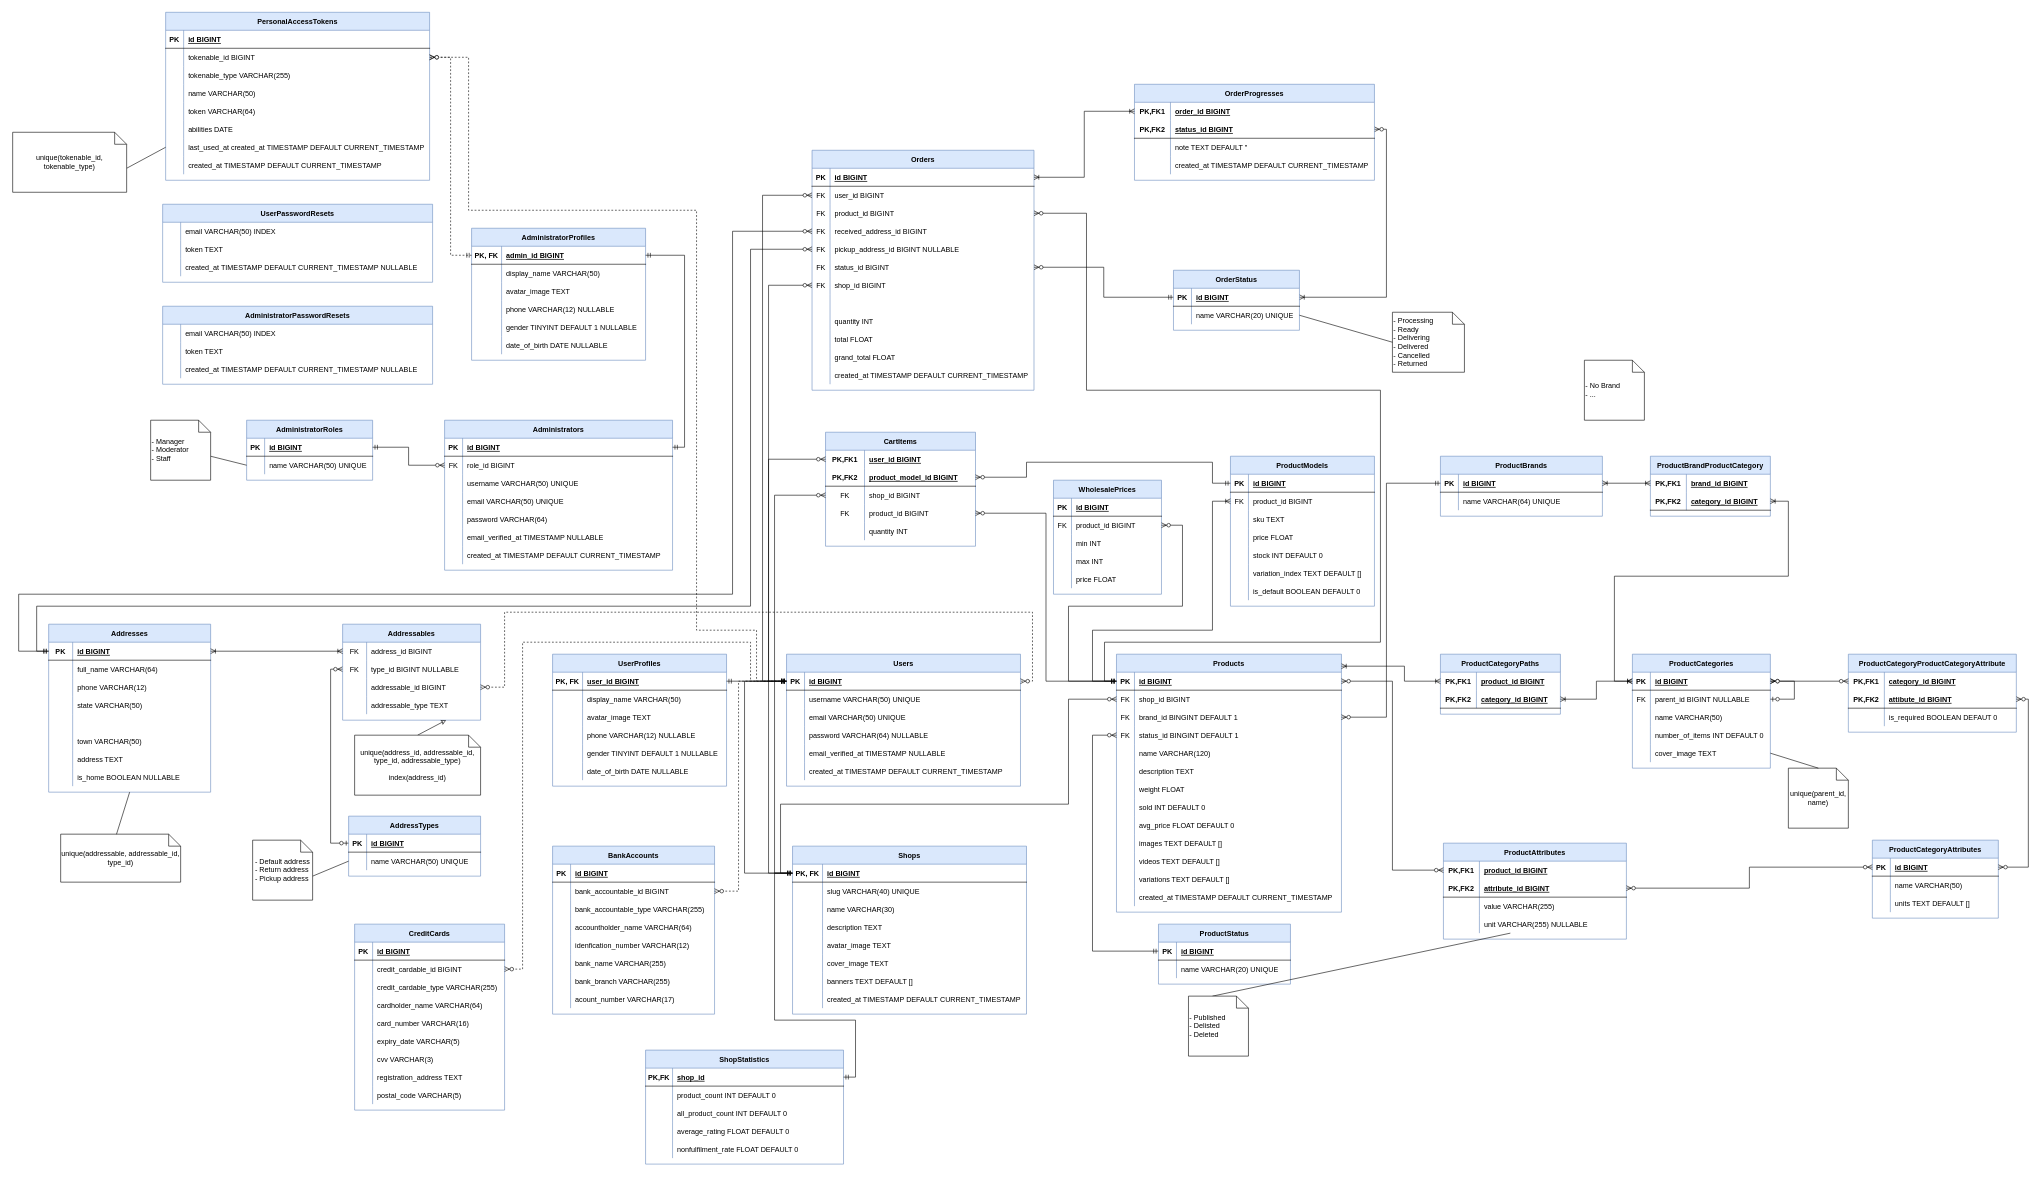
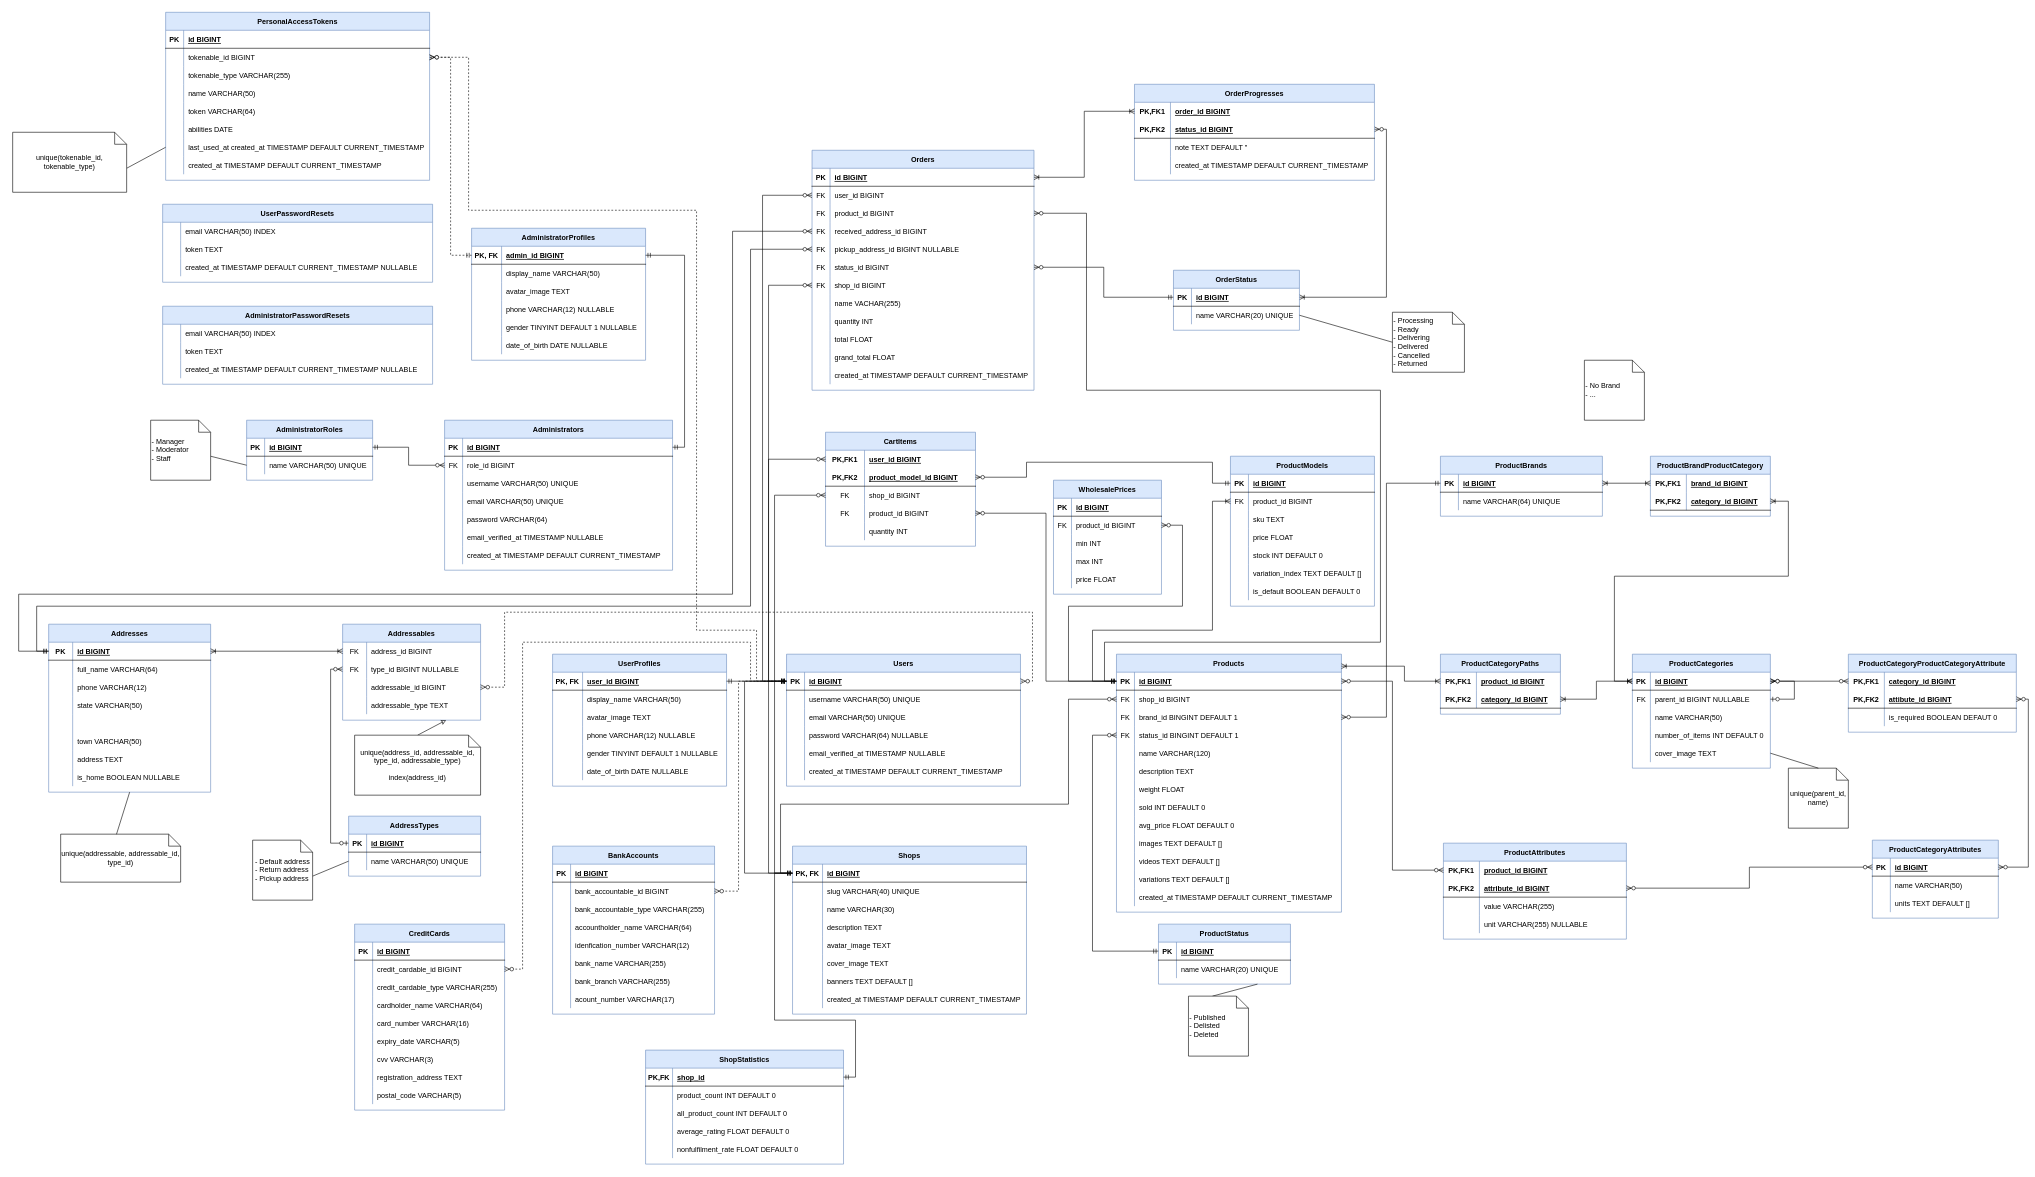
node "name VACHAR(255)": added
edge "unit VARCHAR(255) NULLABLE" -- "- Published - Delisted - Deleted": now "ProductStatus" -- "- Published - Delisted - Deleted"
